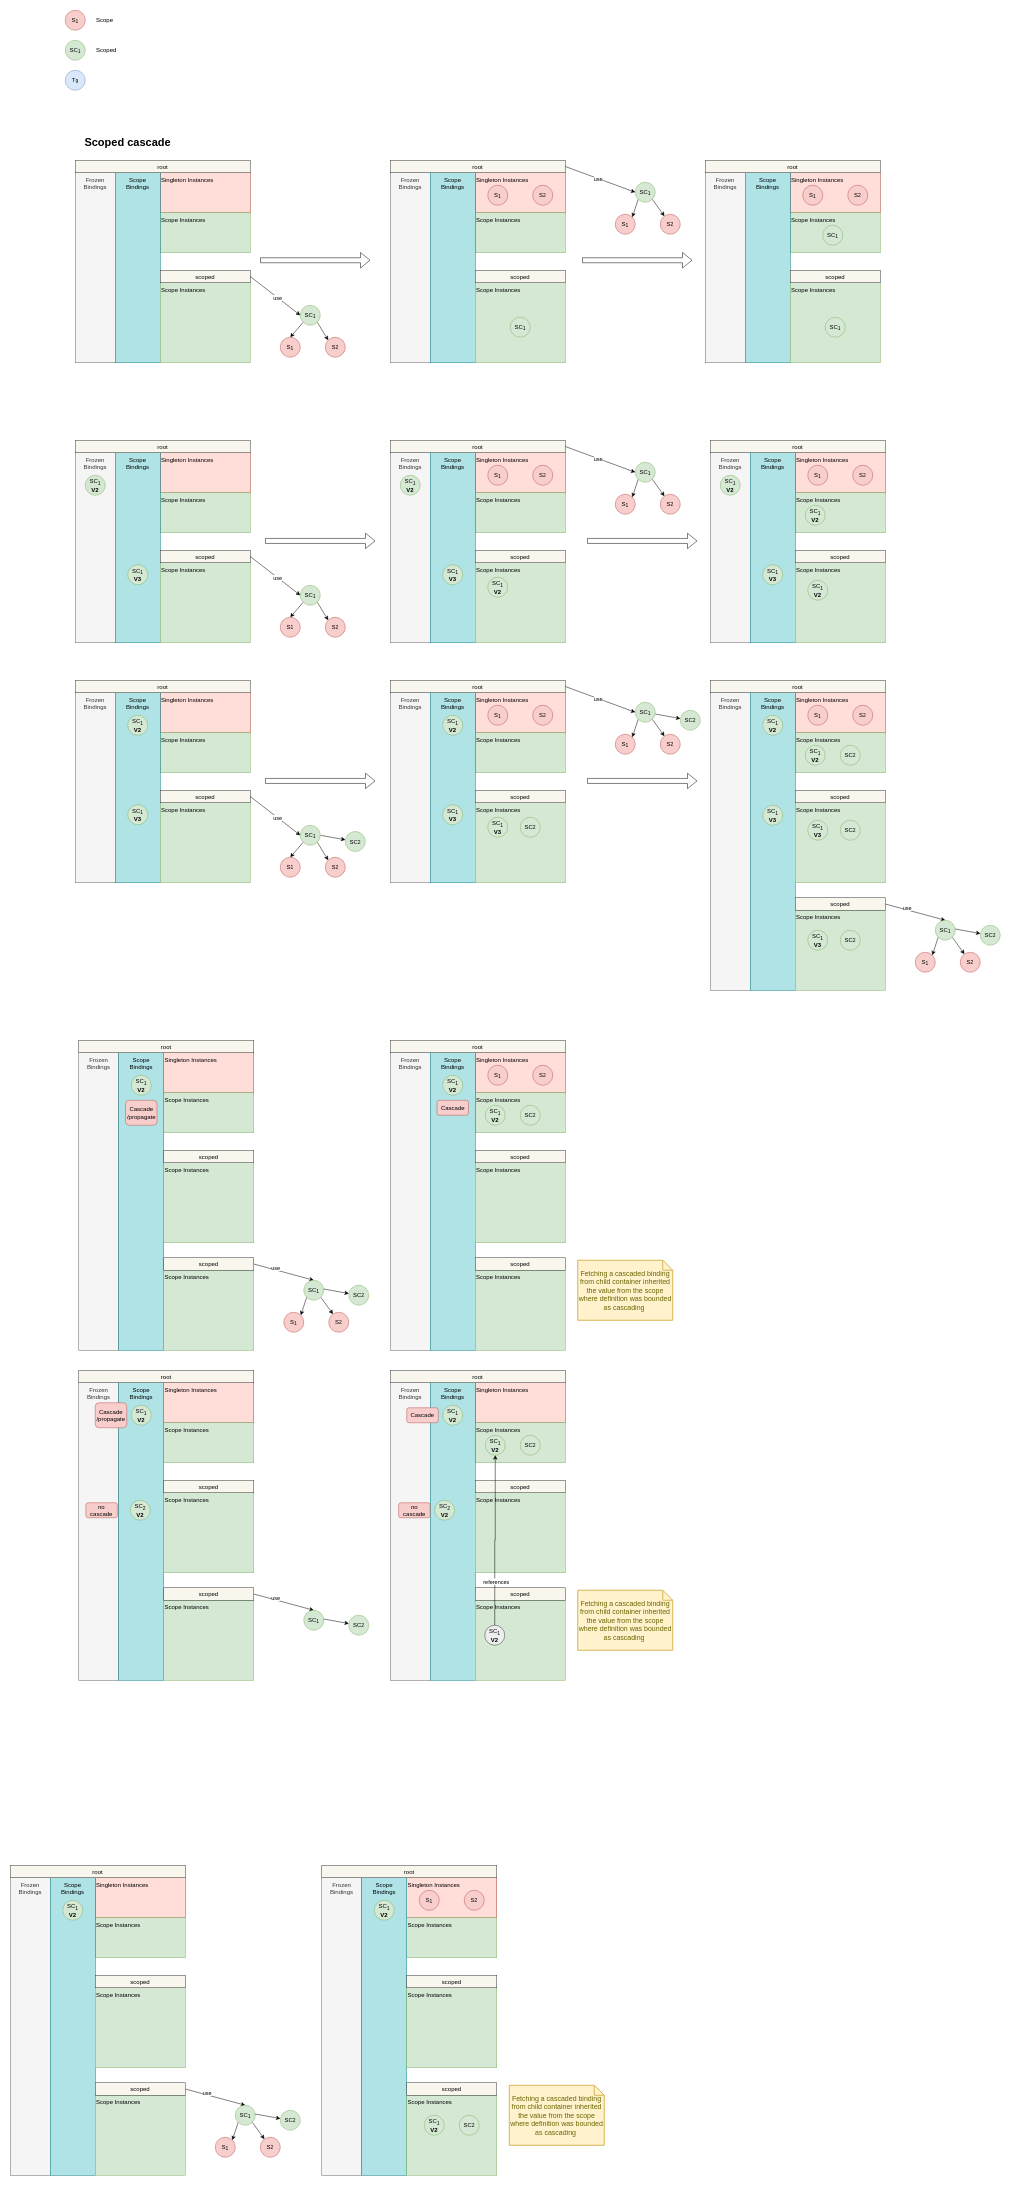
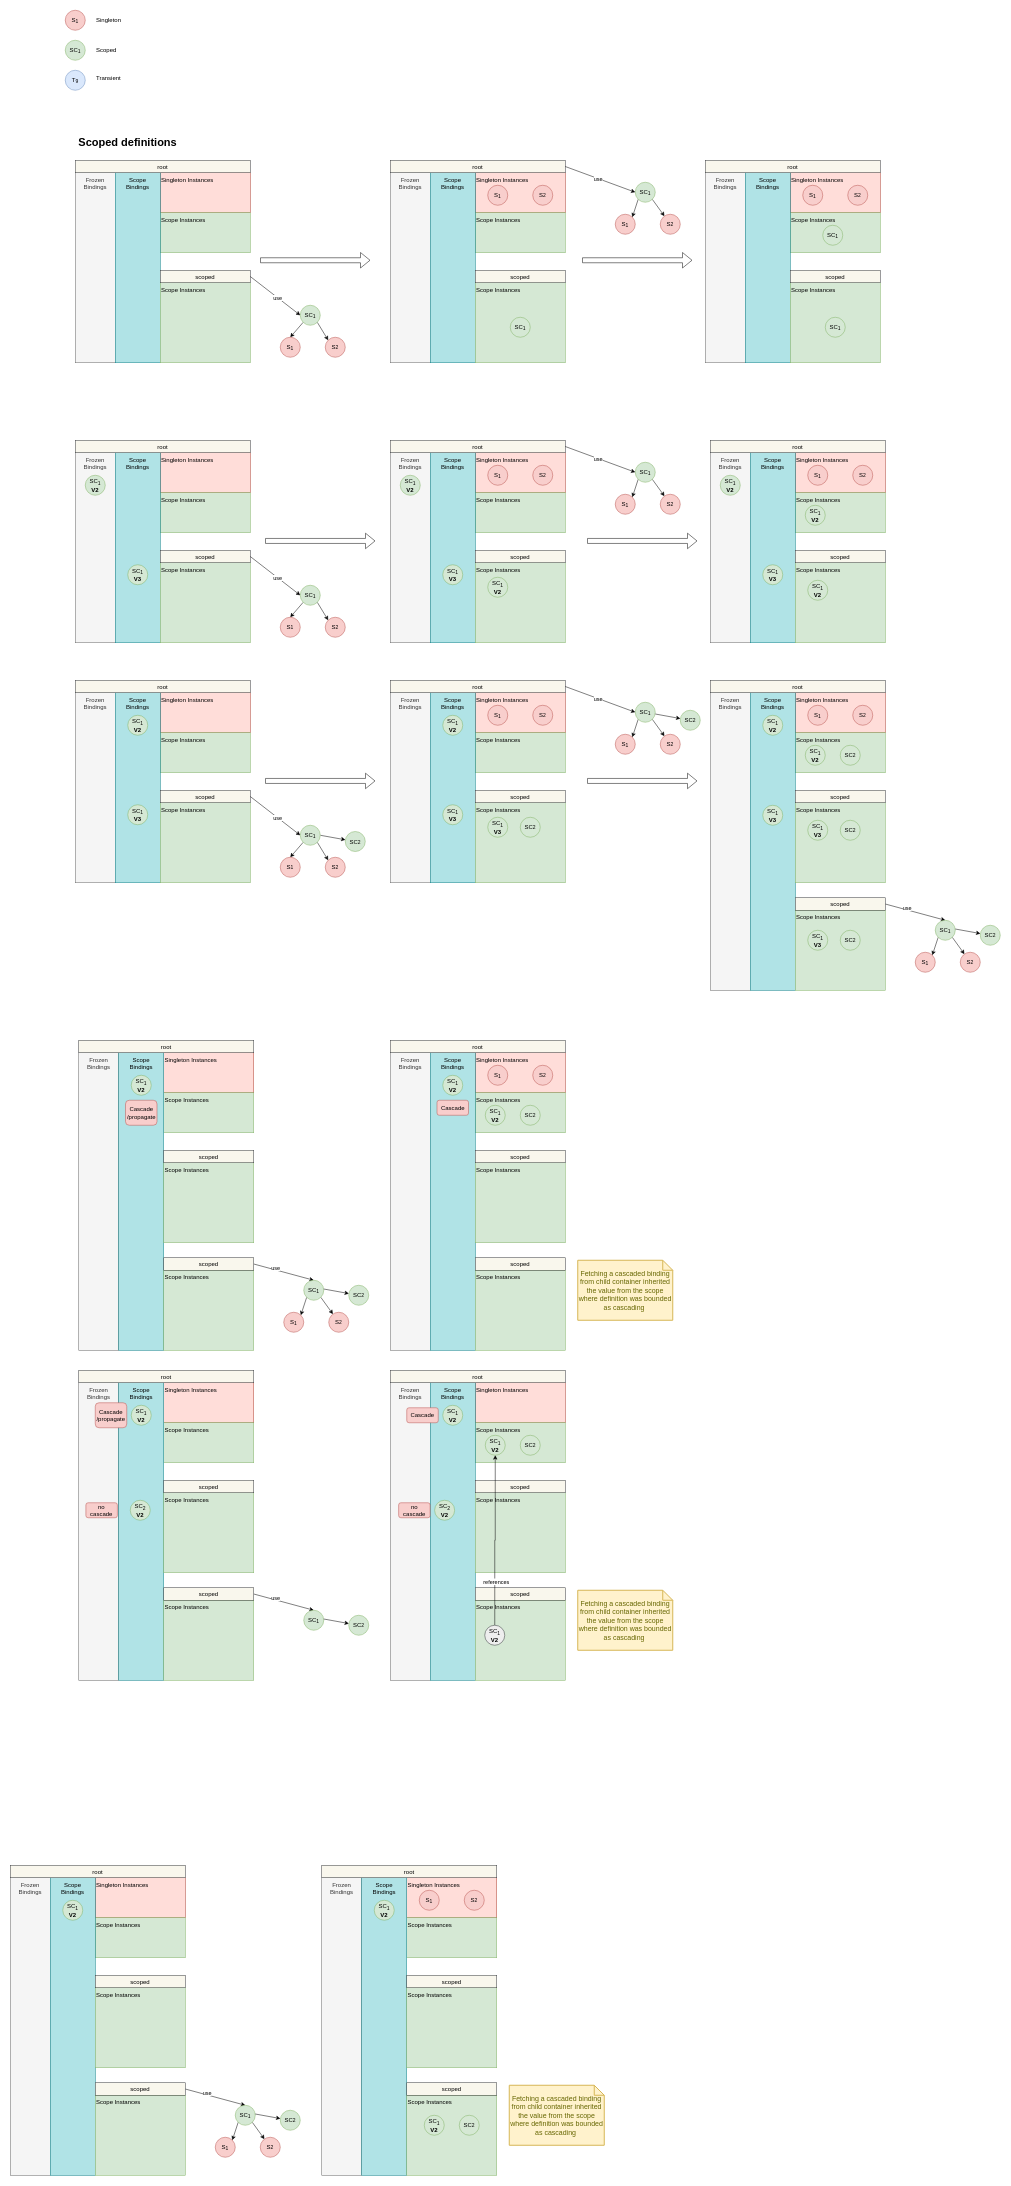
node "Scope": label "Scope" -> "Singleton"
node "Transient": added
node "Scoped cascade": label "Scoped cascade" -> "Scoped definitions"
